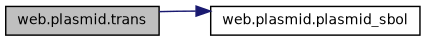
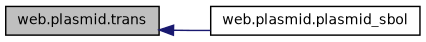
edge "web.plasmid.trans" -> "web.plasmid.plasmid_sbol": reversed
